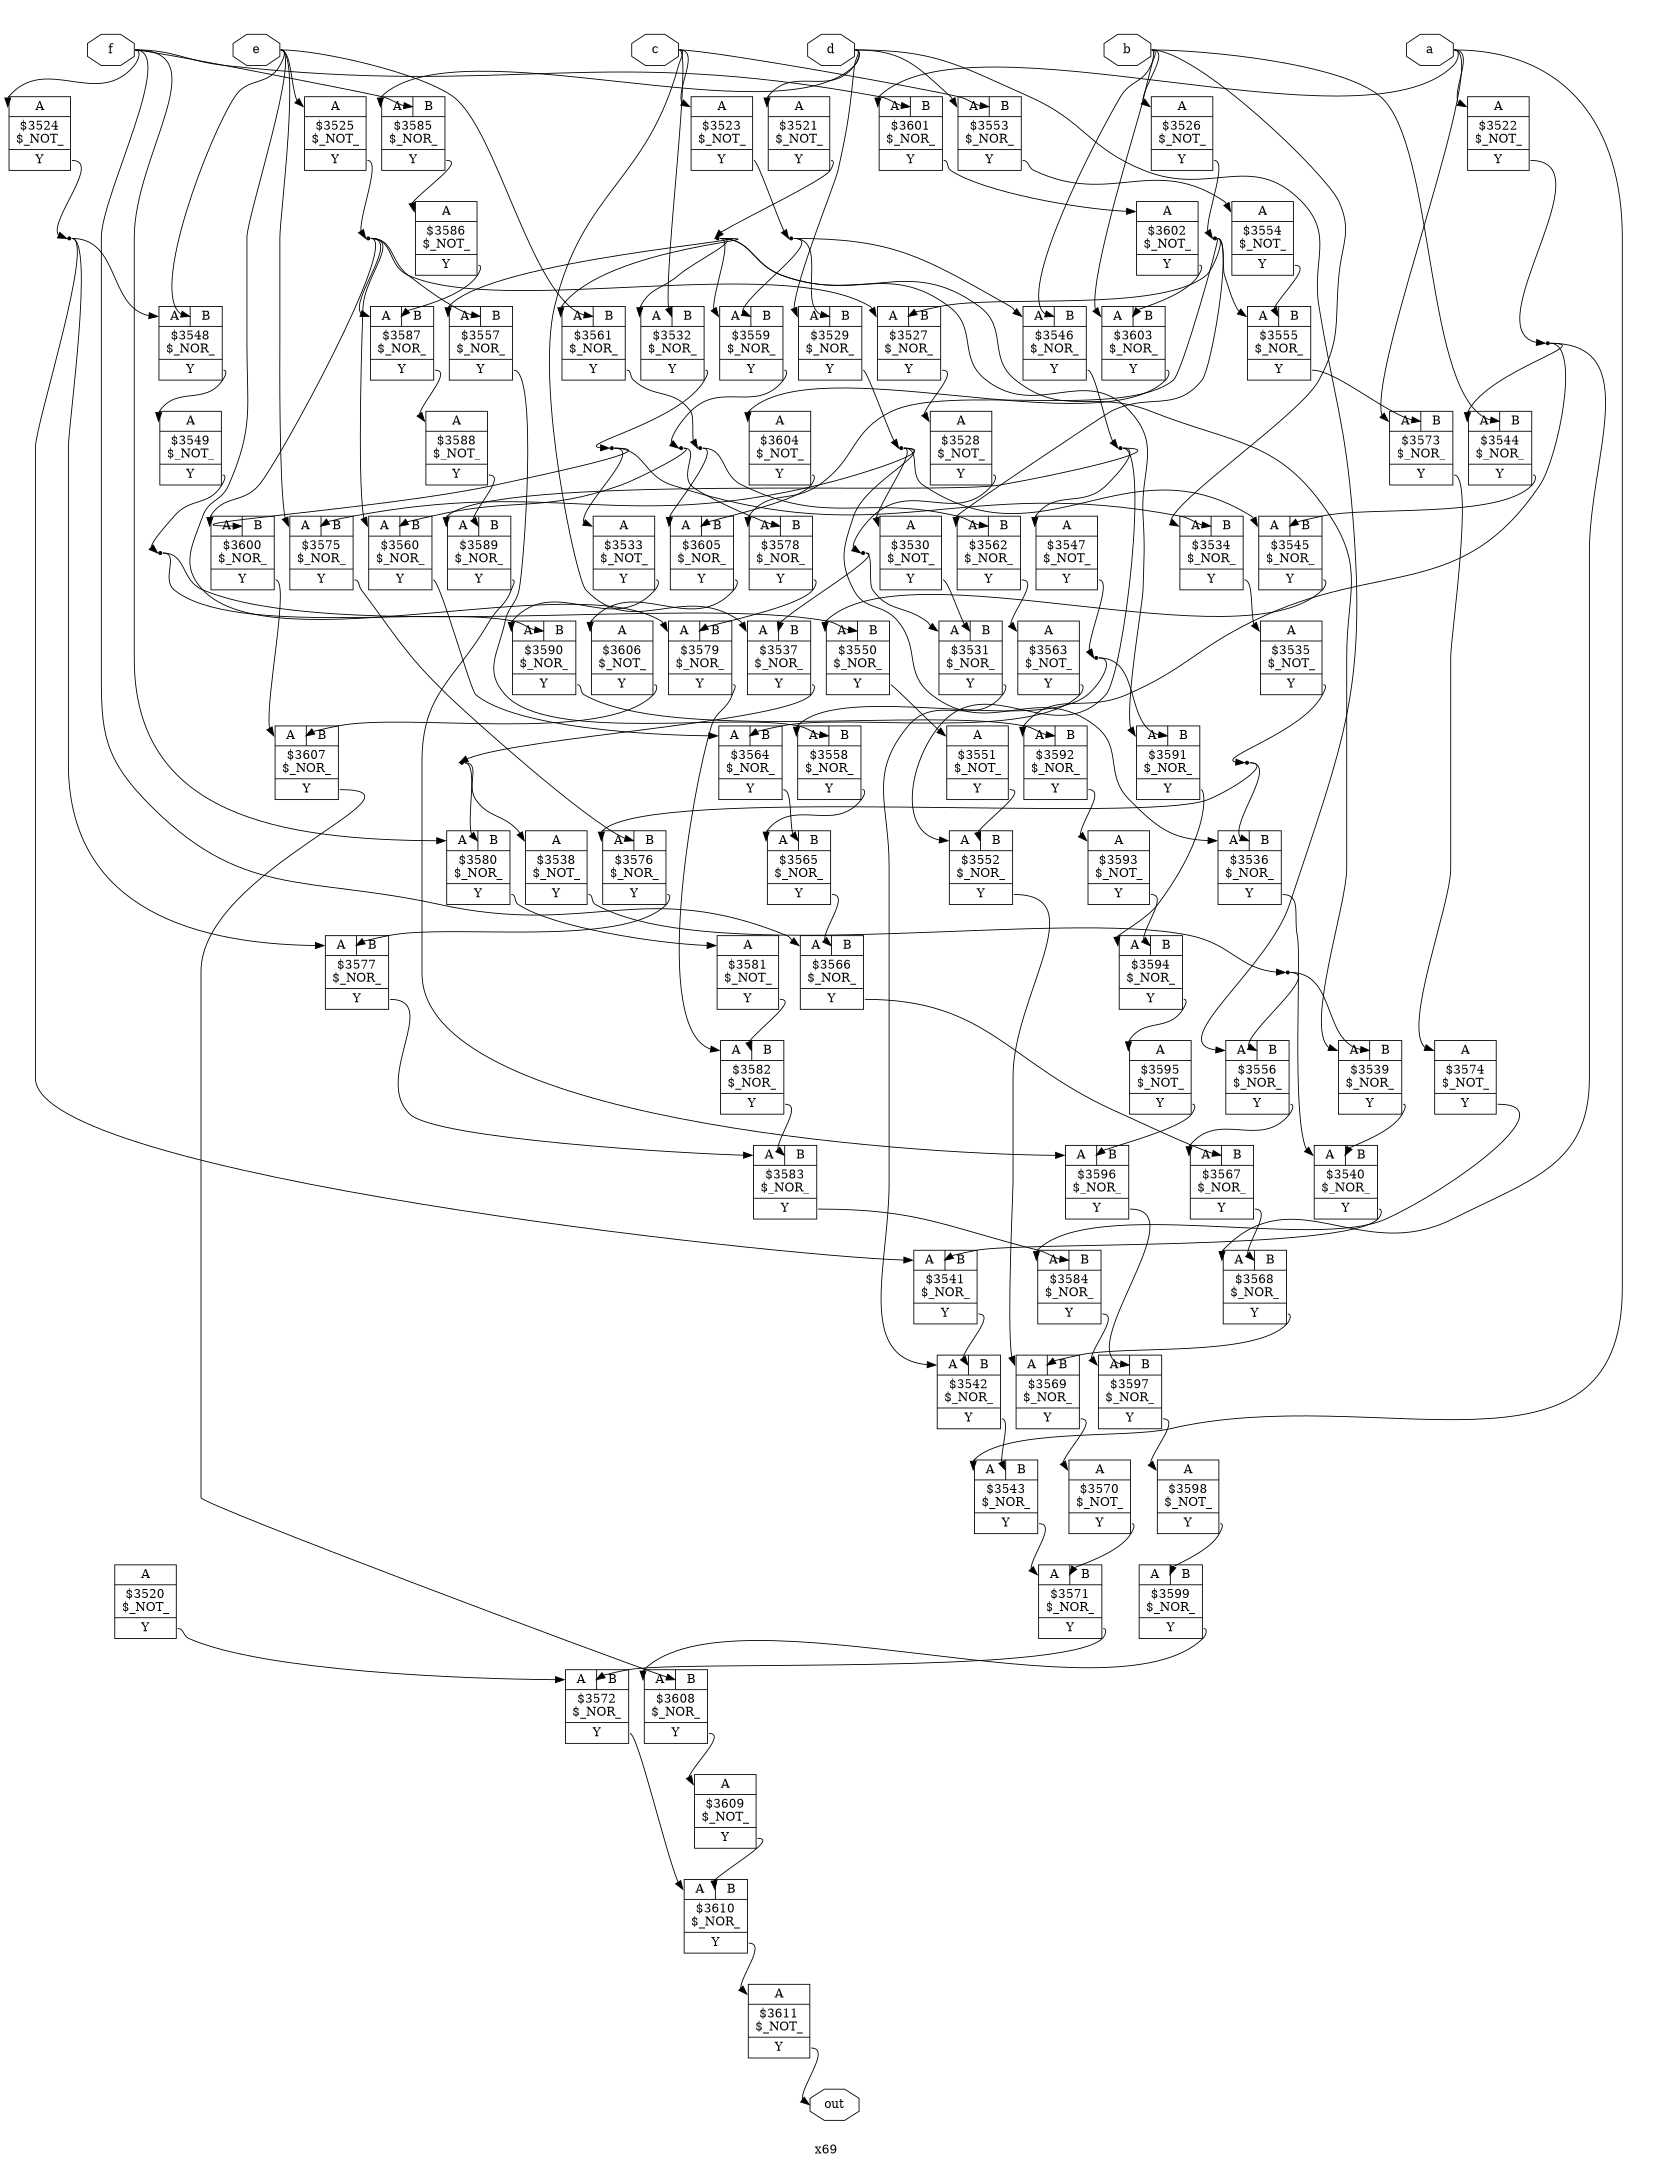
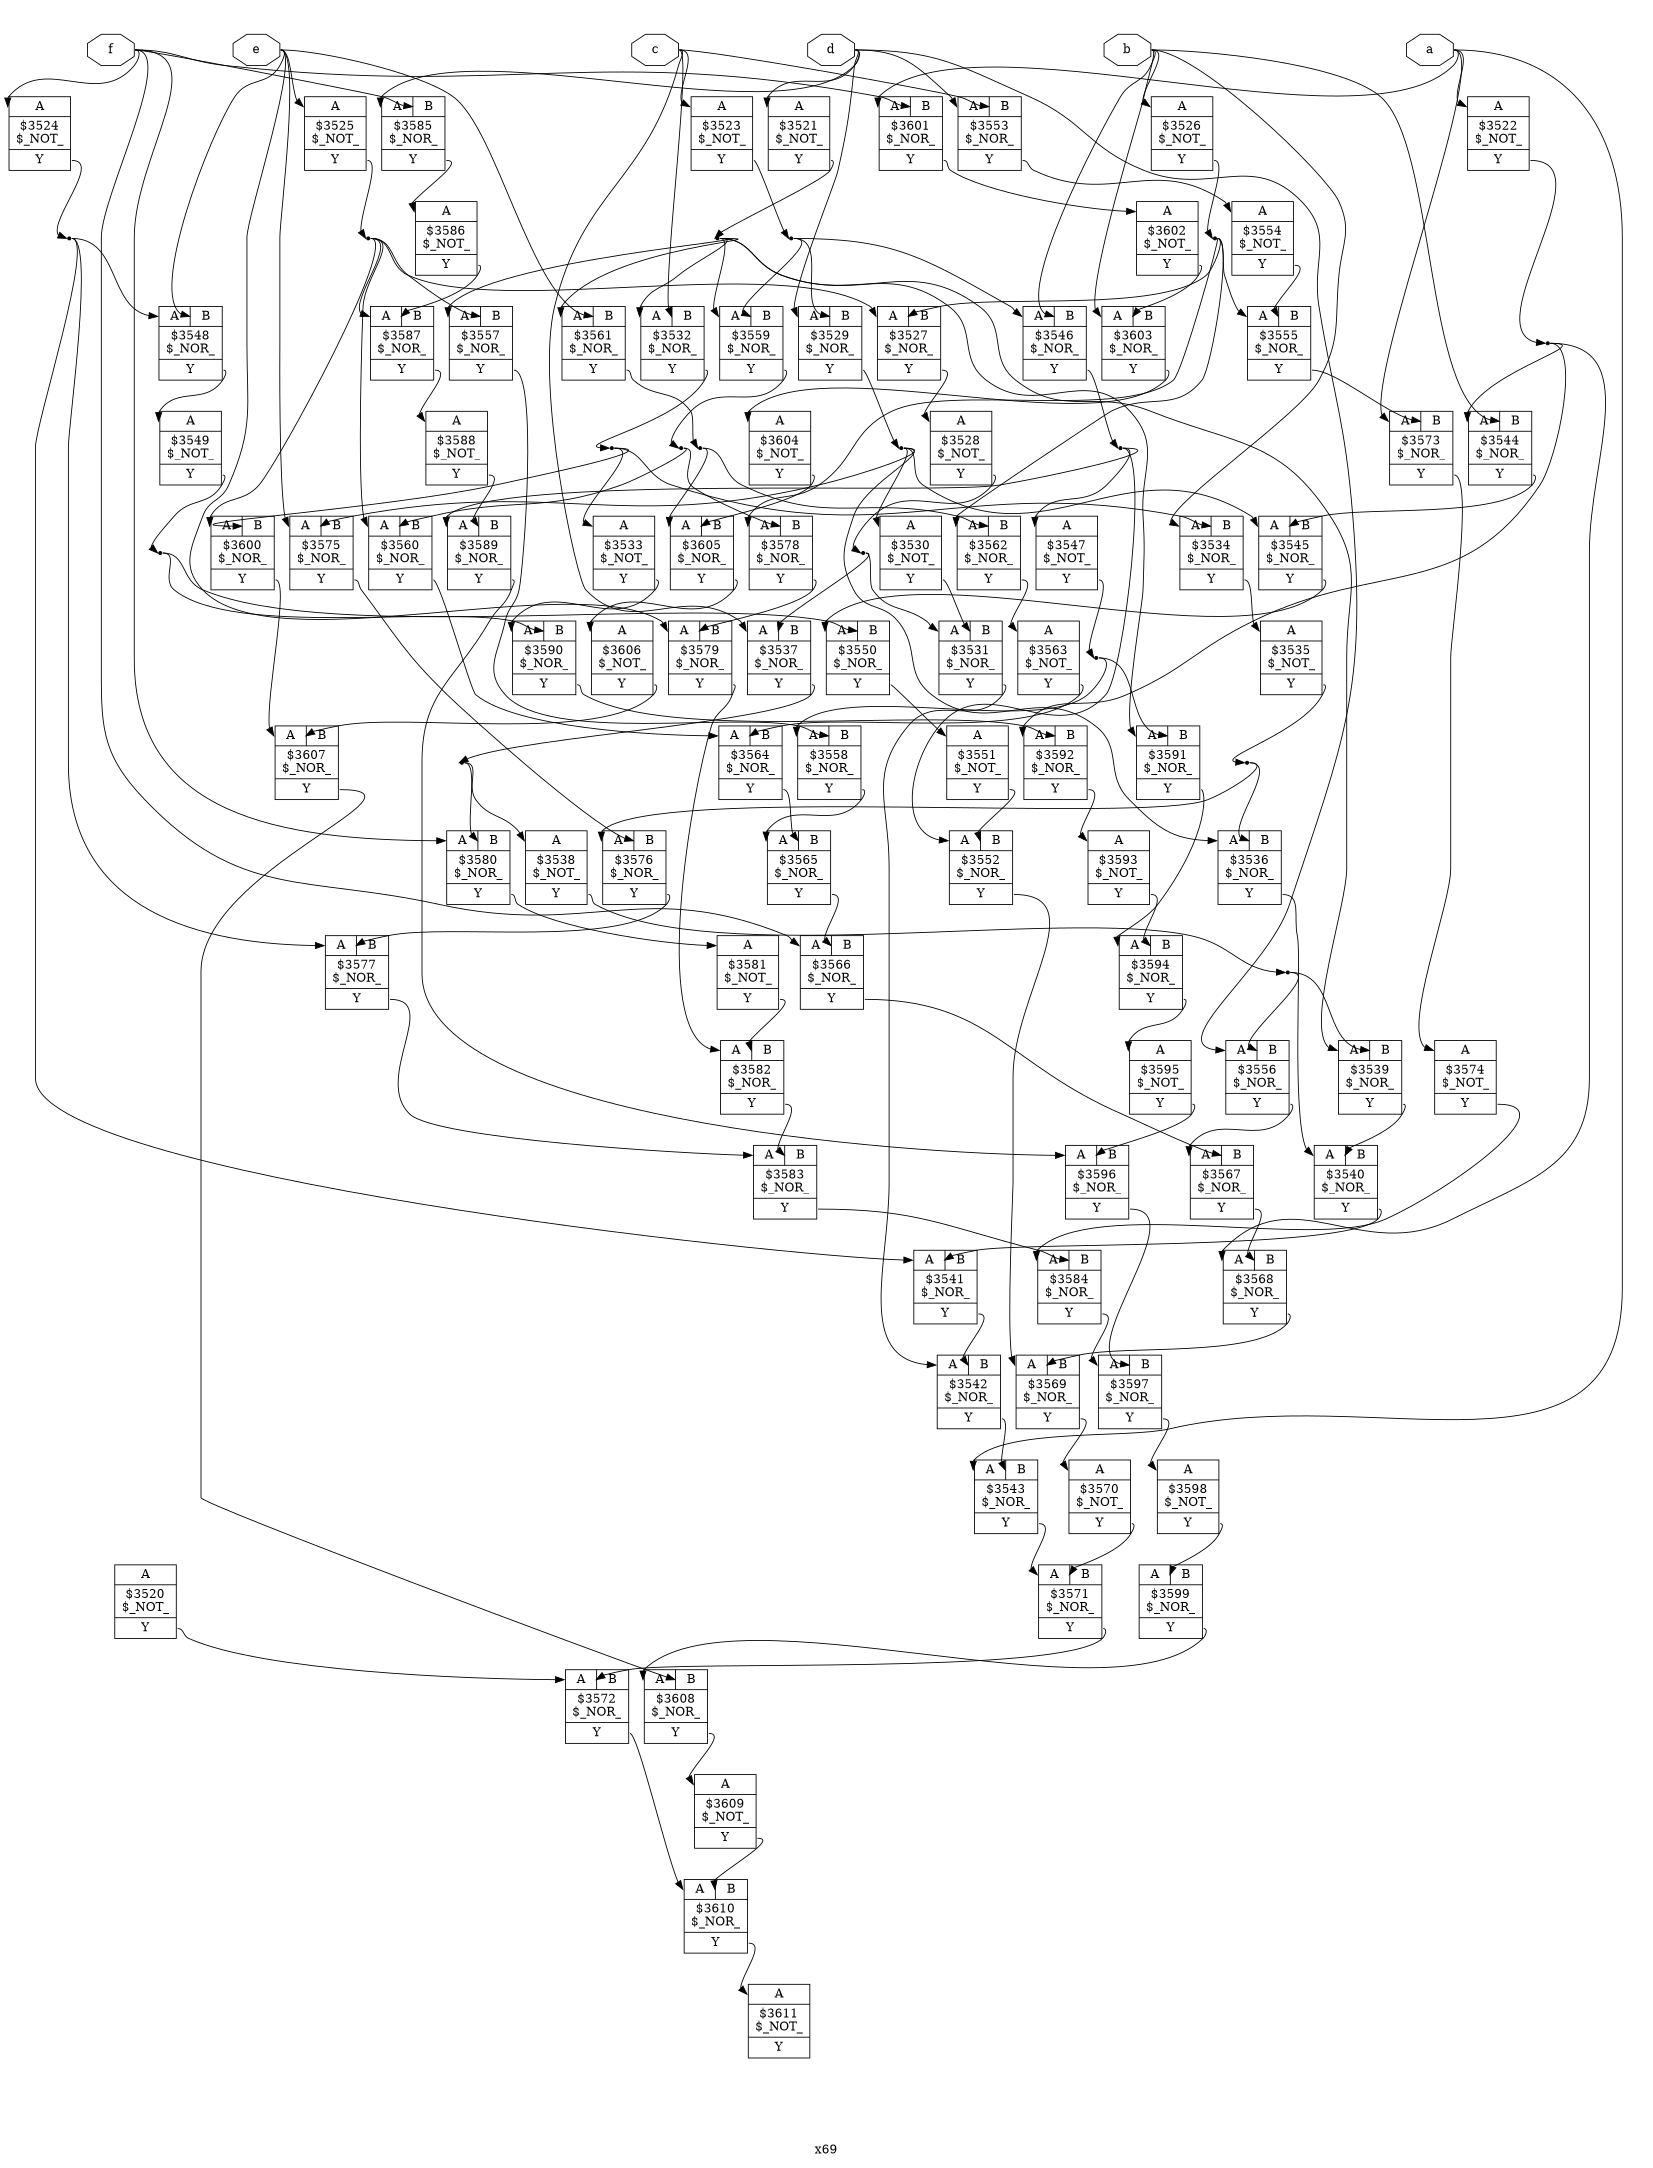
node "out": removed
